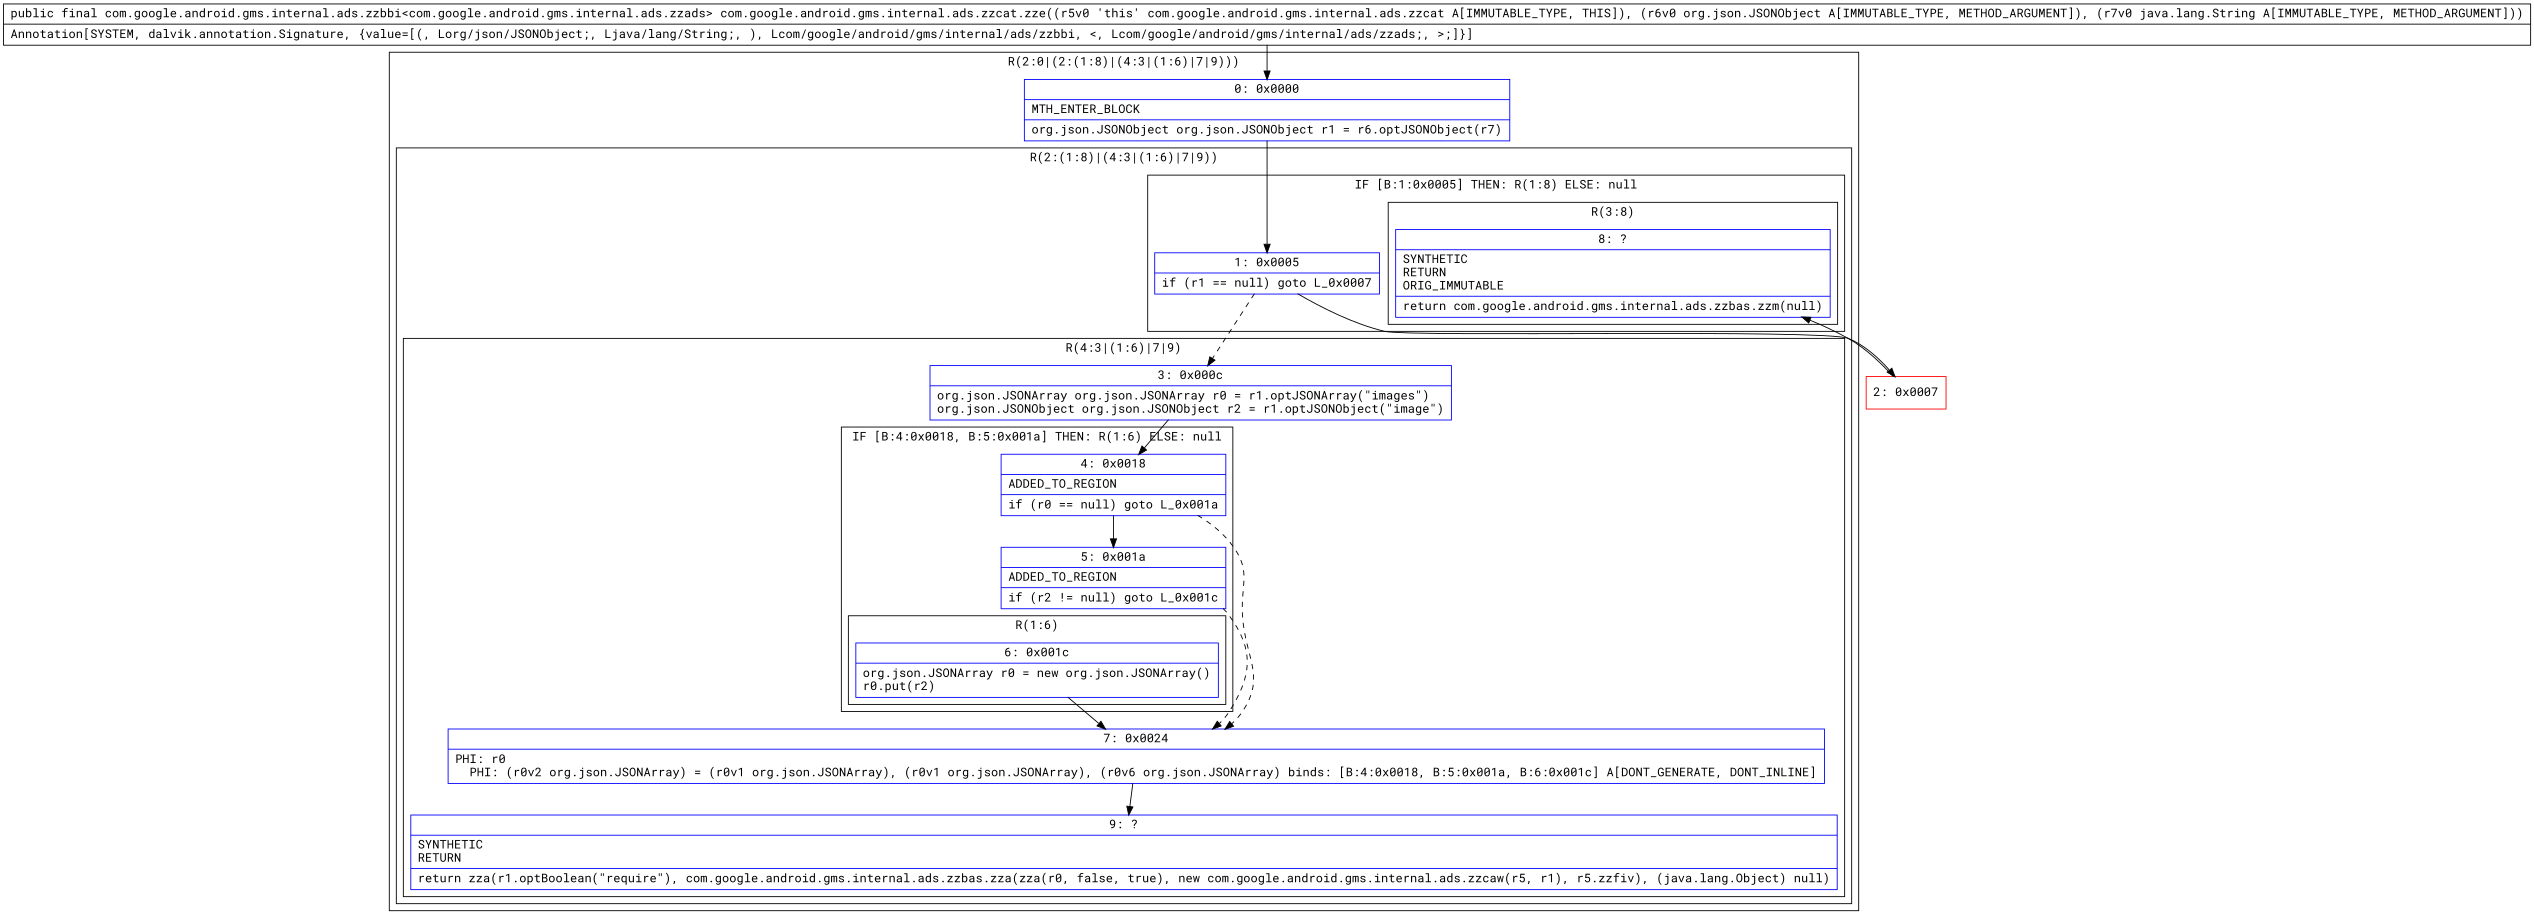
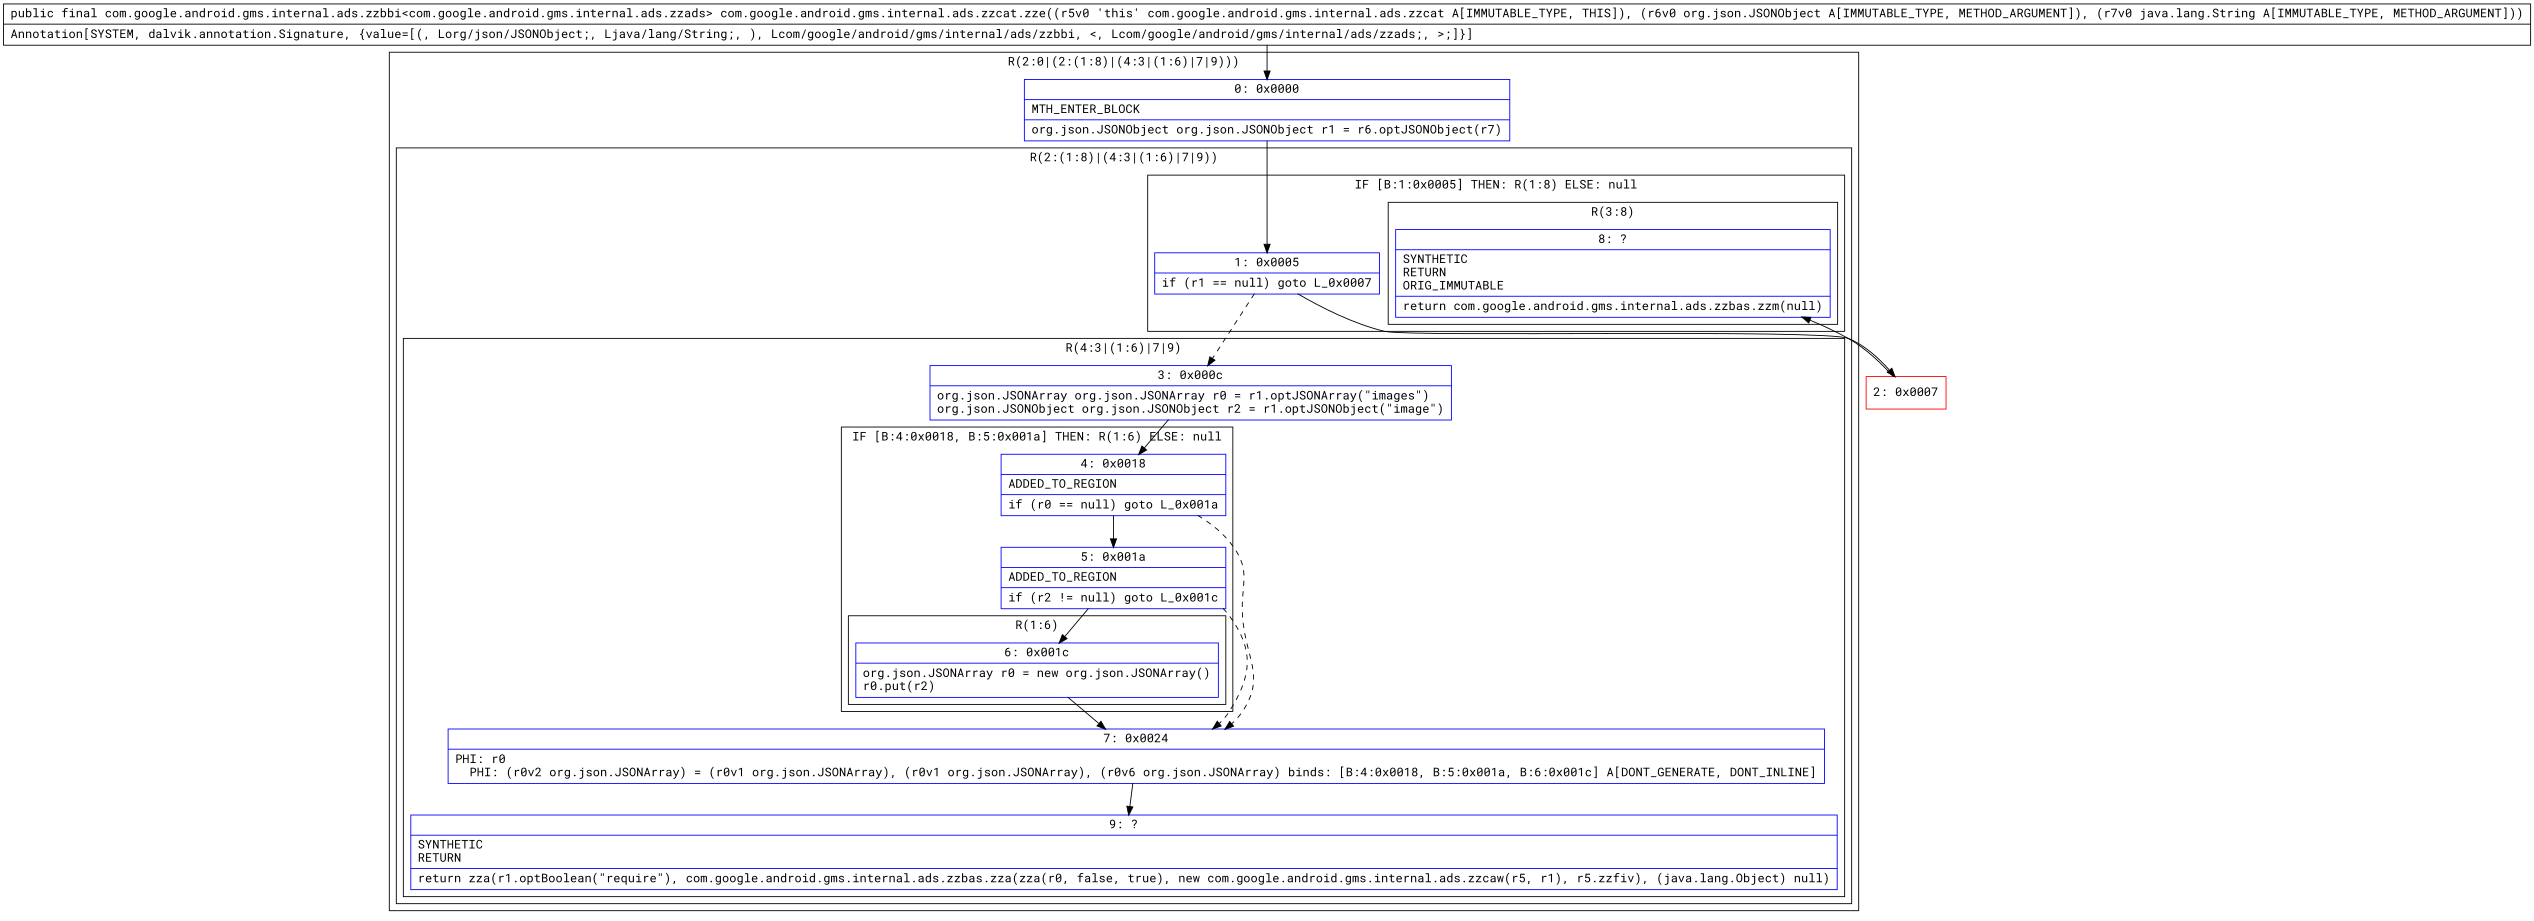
edge "5: 0x001a" -> "6: 0x001c": added
